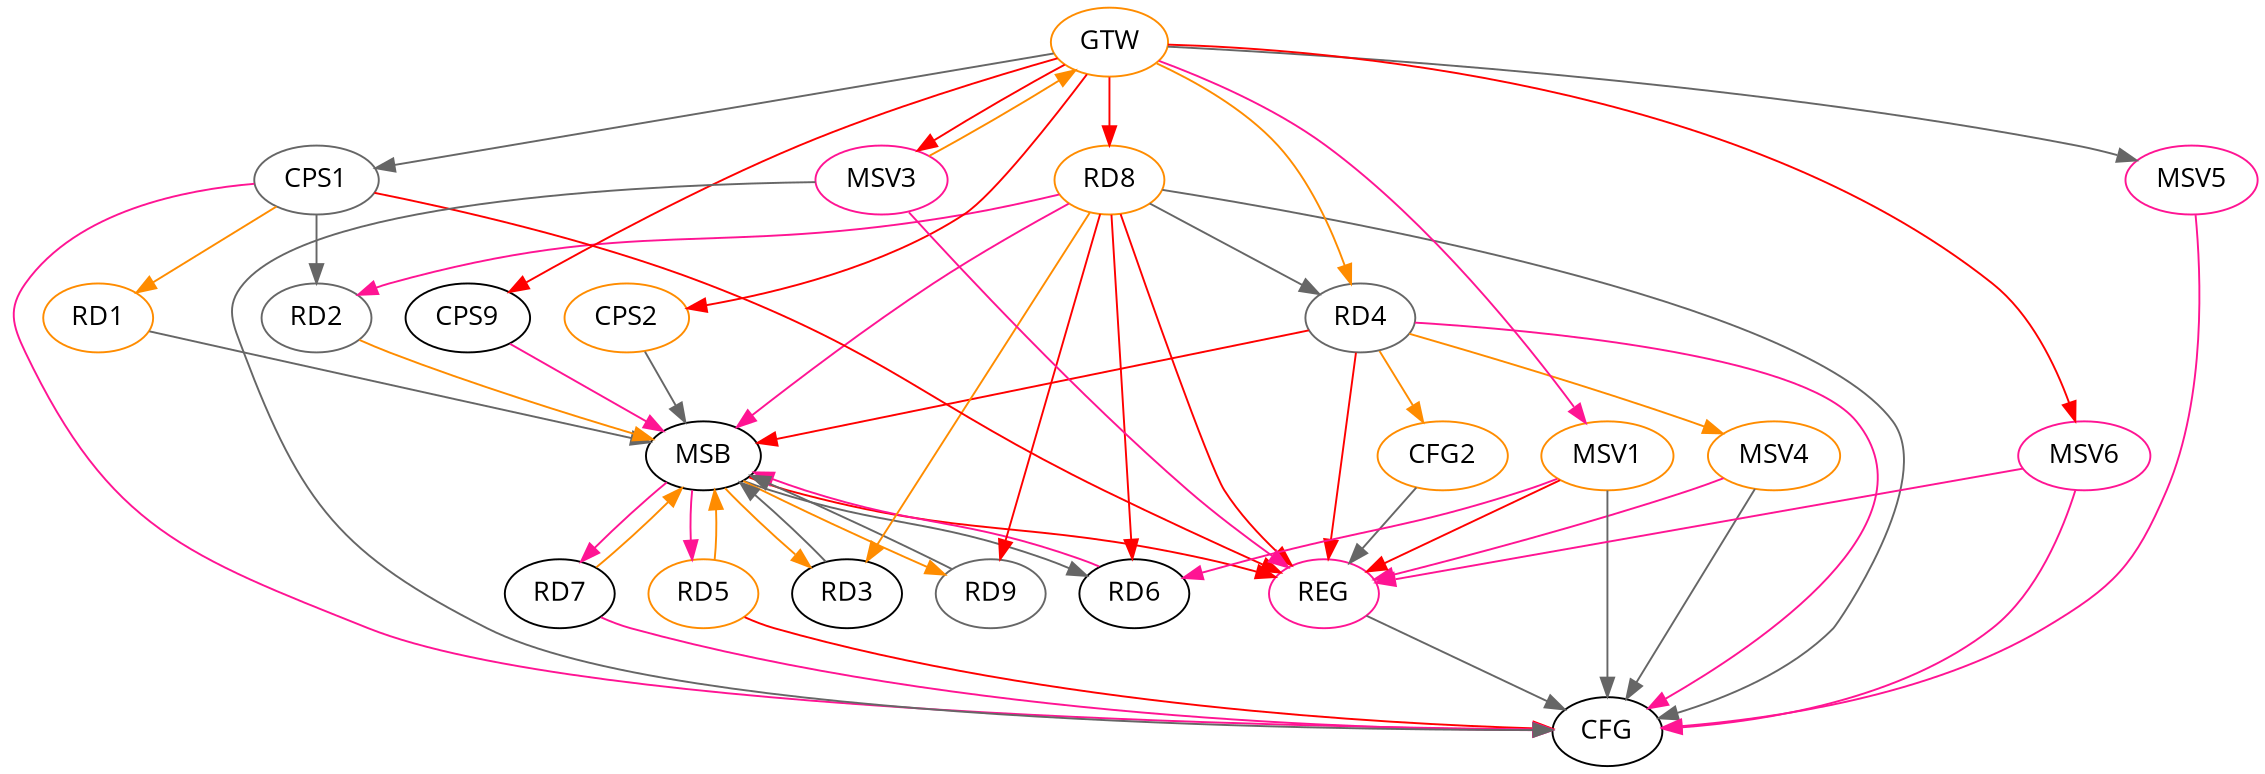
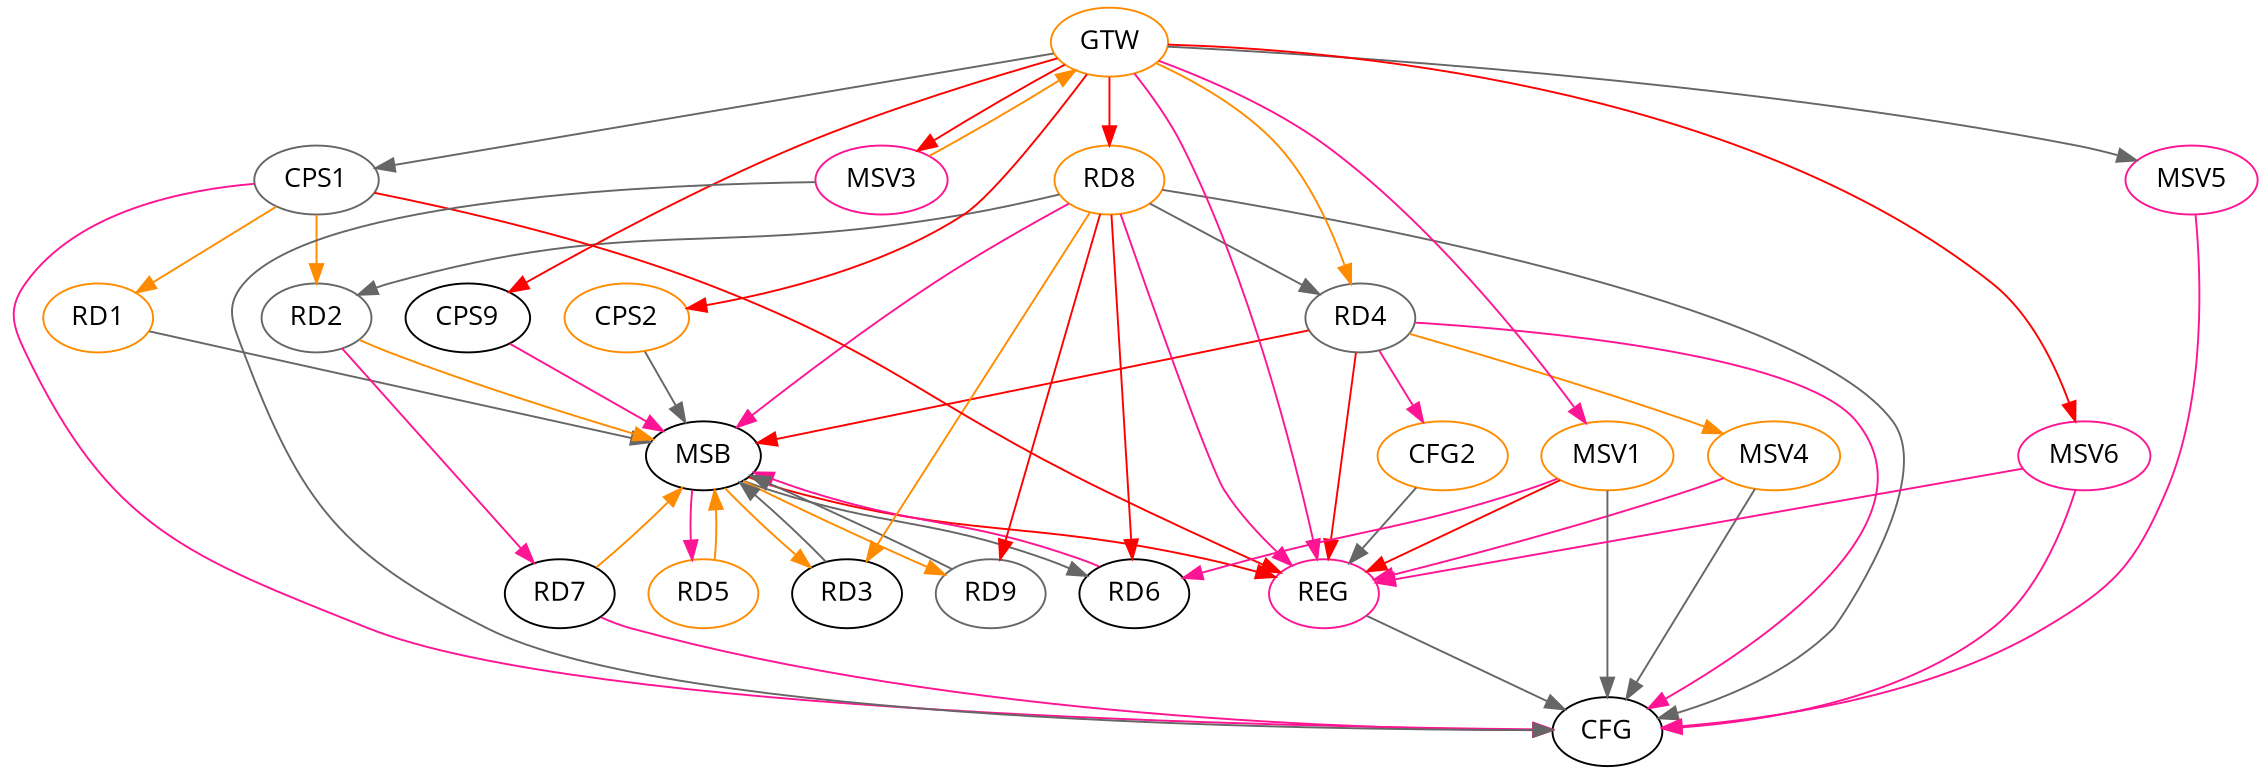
edge "CPS1" -> "RD2": color gray40 -> darkorange
edge "RD8" -> "RD2": color deeppink -> gray40
edge "RD4" -> "CFG2": color darkorange -> deeppink
edge "RD8" -> "REG": color red -> deeppink
edge "MSV3" -> "REG": now "GTW" -> "REG"
edge "MSB" -> "RD7": now "RD2" -> "RD7"
edge "RD5" -> "CFG": removed
